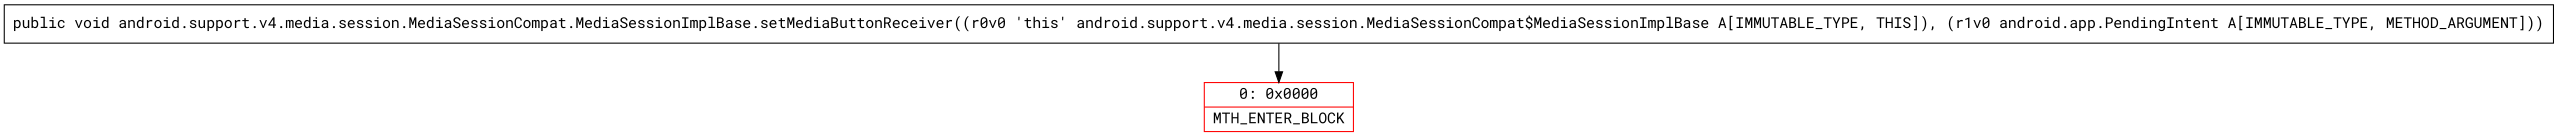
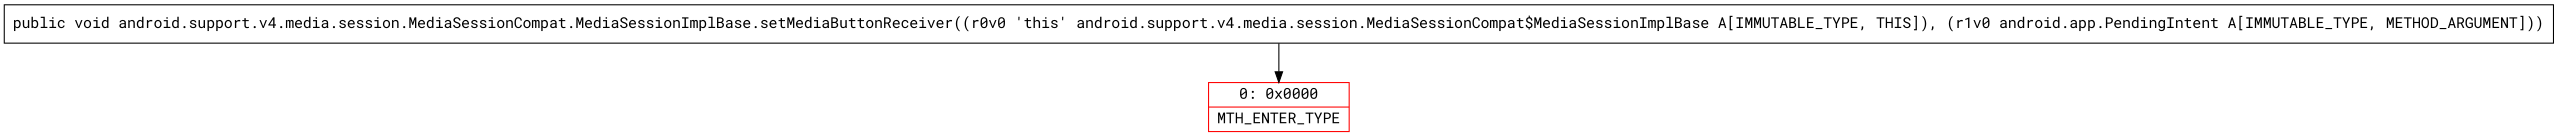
node "0: 0x0000": text "MTH_ENTER_BLOCK" -> "MTH_ENTER_TYPE"
